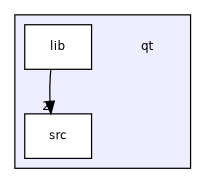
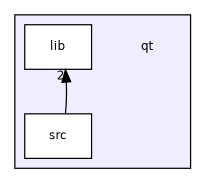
edge "lib" -> "src": reversed
